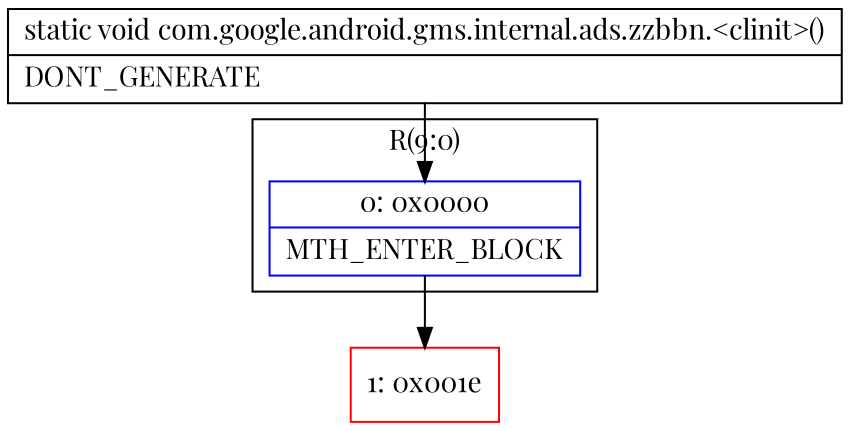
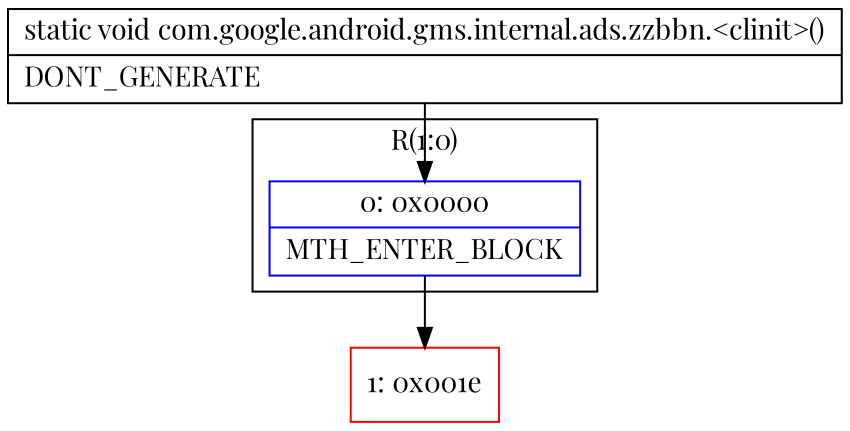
cluster "R(9:0)": label "R(9:0)" -> "R(1:0)"
